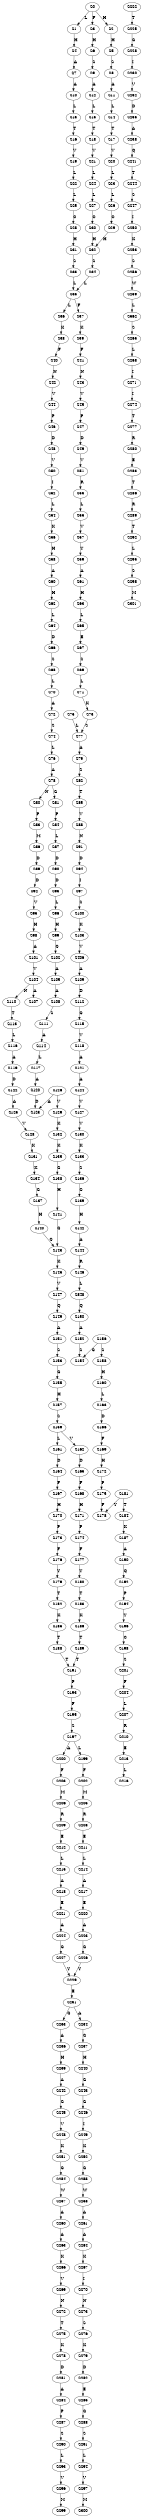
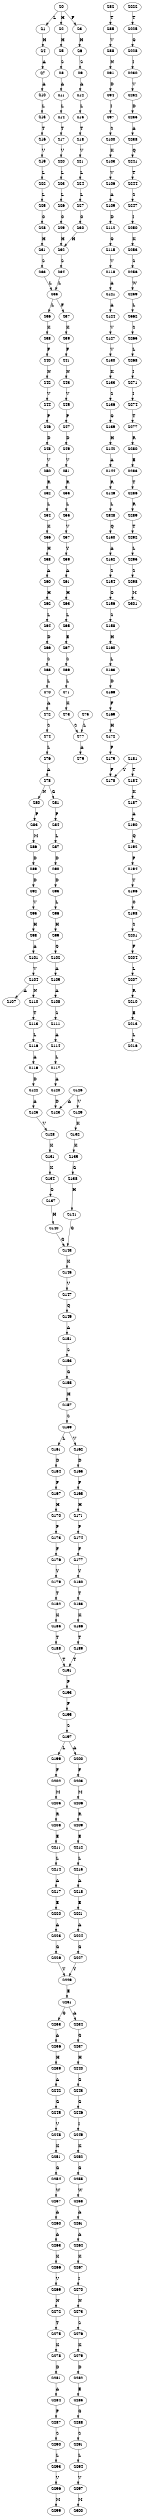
edge "S50" -> "S52": label "I" -> "R"
edge "S79" -> "S82": removed, label "S"
node "S406": label "S406" -> "S106"
edge "S156" -> "S154": reversed
